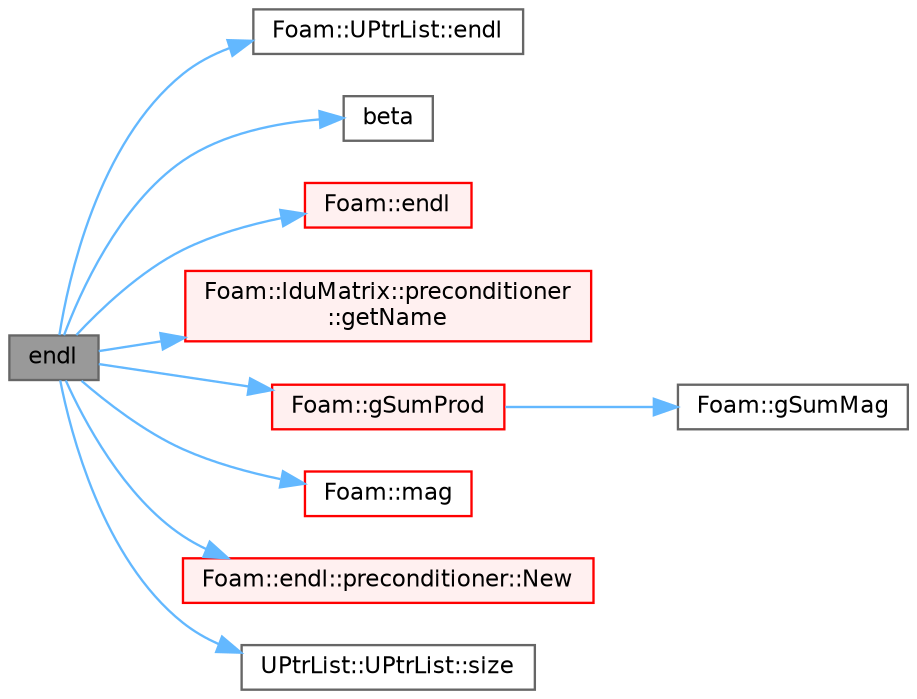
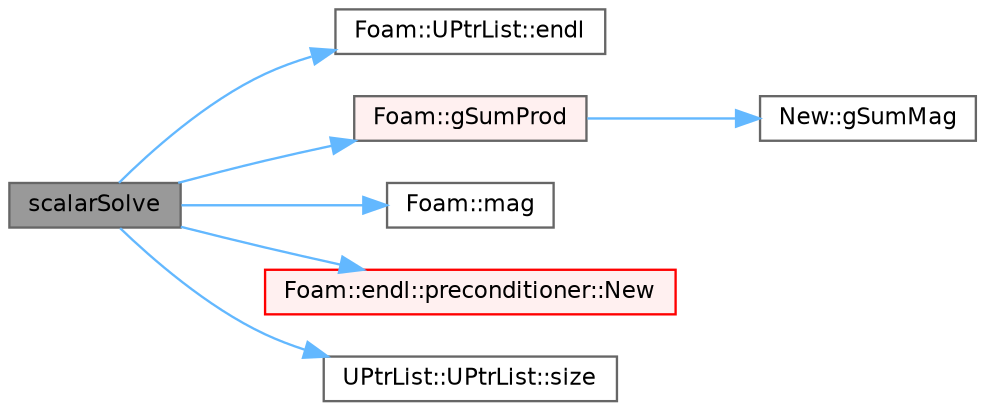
node "beta": removed
node "Foam::endl": removed
node "Foam::lduMatrix::preconditioner ::getName": removed
node "endl": label "endl" -> "scalarSolve"
node "Foam::gSumProd": color red -> grey40
node "Foam::gSumMag": label "Foam::gSumMag" -> "New::gSumMag"
node "Foam::mag": color red -> grey40
